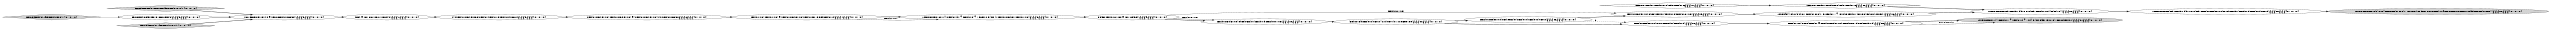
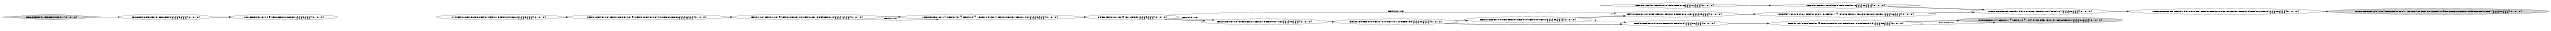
node "testCloseSessionRequestAfterSessionExpiry['0', '0', '1']": removed
node "latch = new CountDownLatch(1)@@@4@@@['1', '1', '1']": removed
node "testAddSessionAfterSessionExpiry['1', '0', '0']": removed
